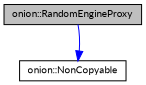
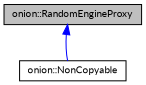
edge "onion::RandomEngineProxy" -> "onion::NonCopyable": reversed
